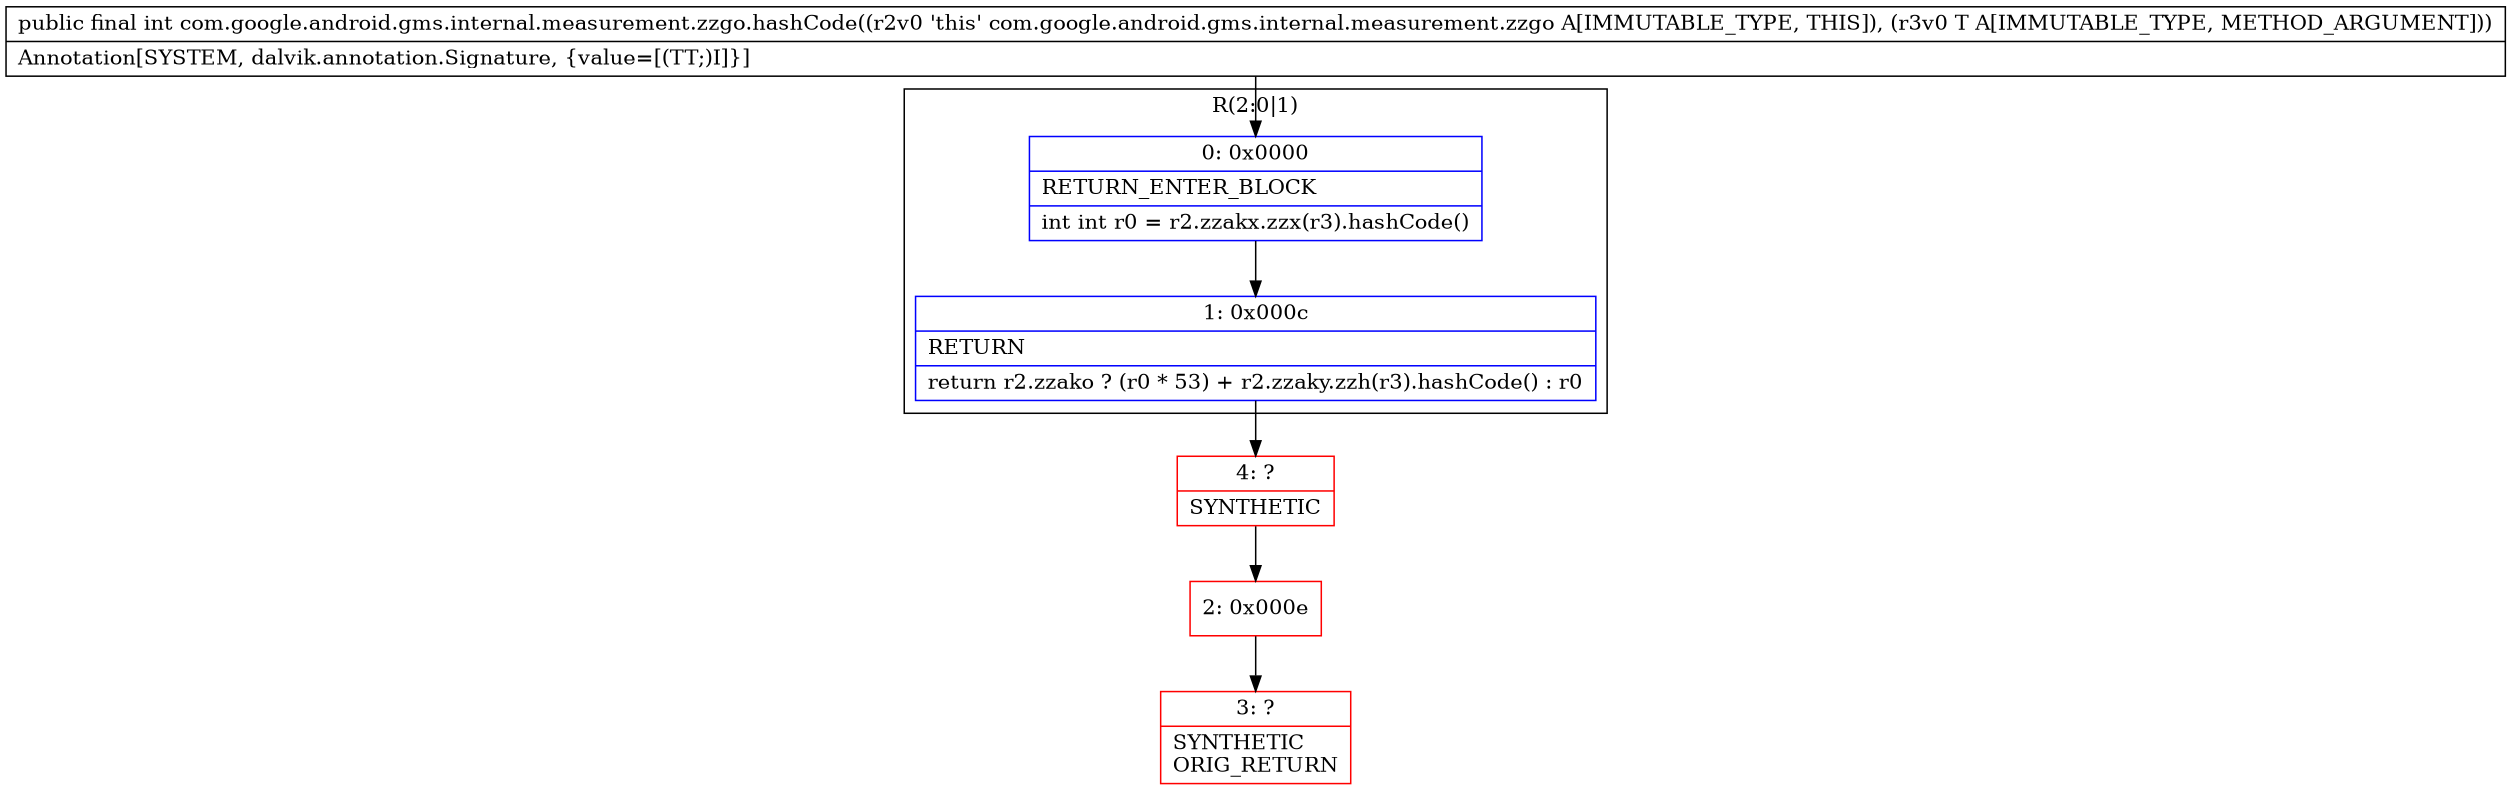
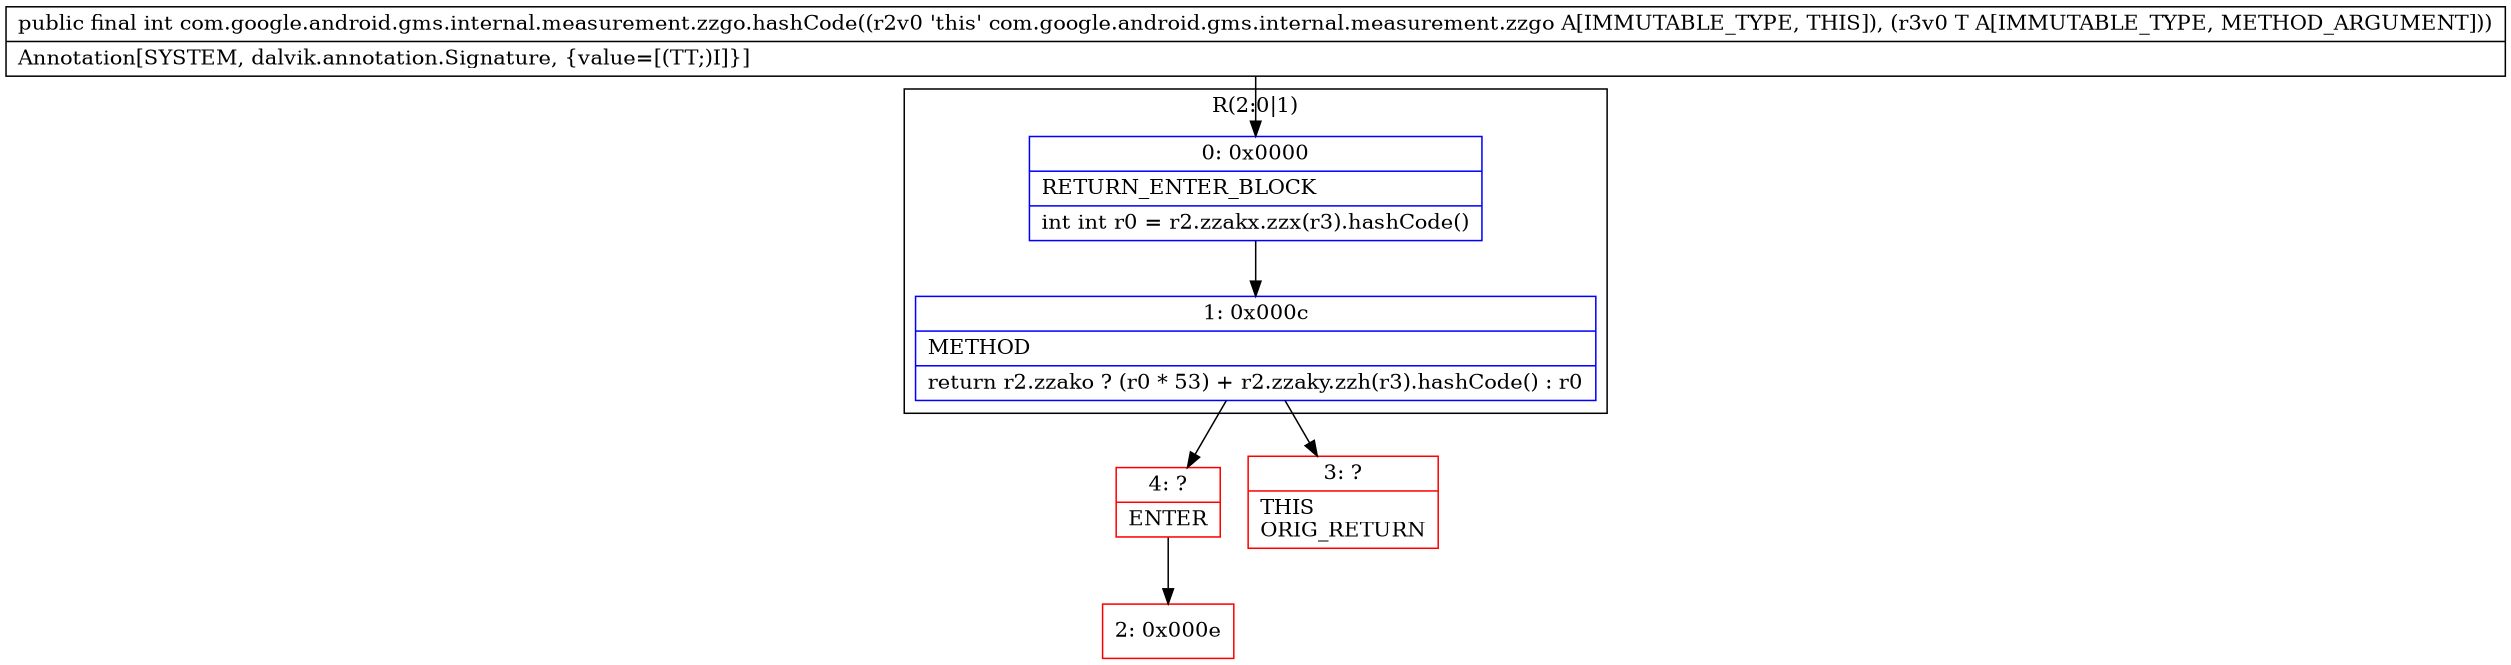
node "1: 0x000c": text "RETURN" -> "METHOD"
node "4: ?": text "SYNTHETIC" -> "ENTER"
edge "2: 0x000e" -> "3: ?": now "1: 0x000c" -> "3: ?"
node "3: ?": text "SYNTHETIC" -> "THIS"
